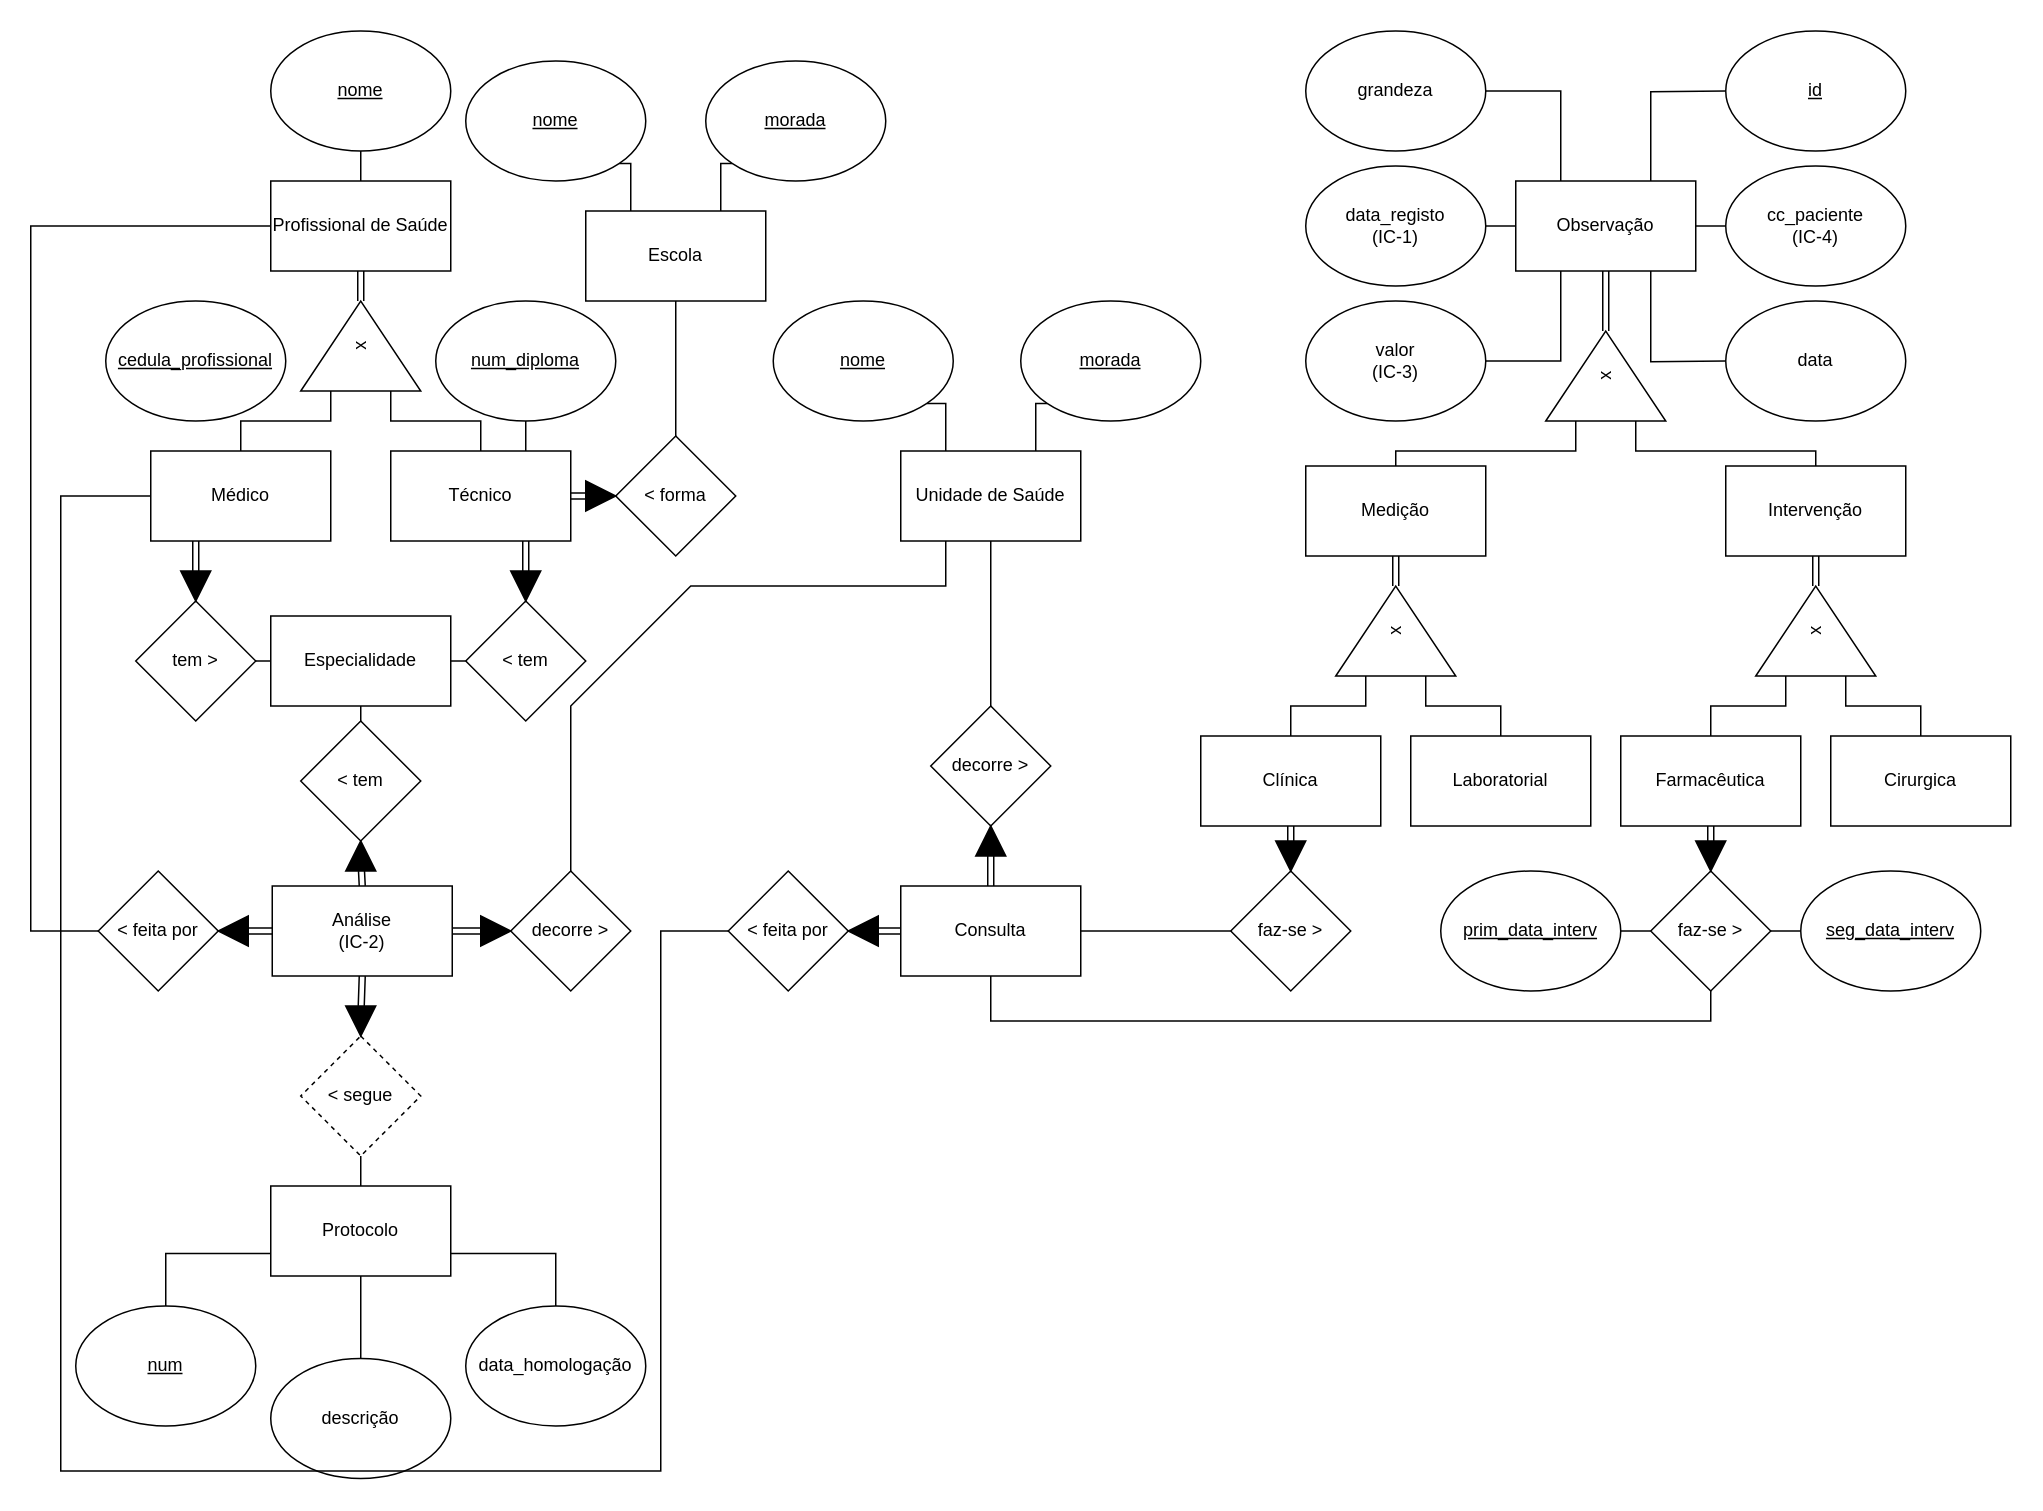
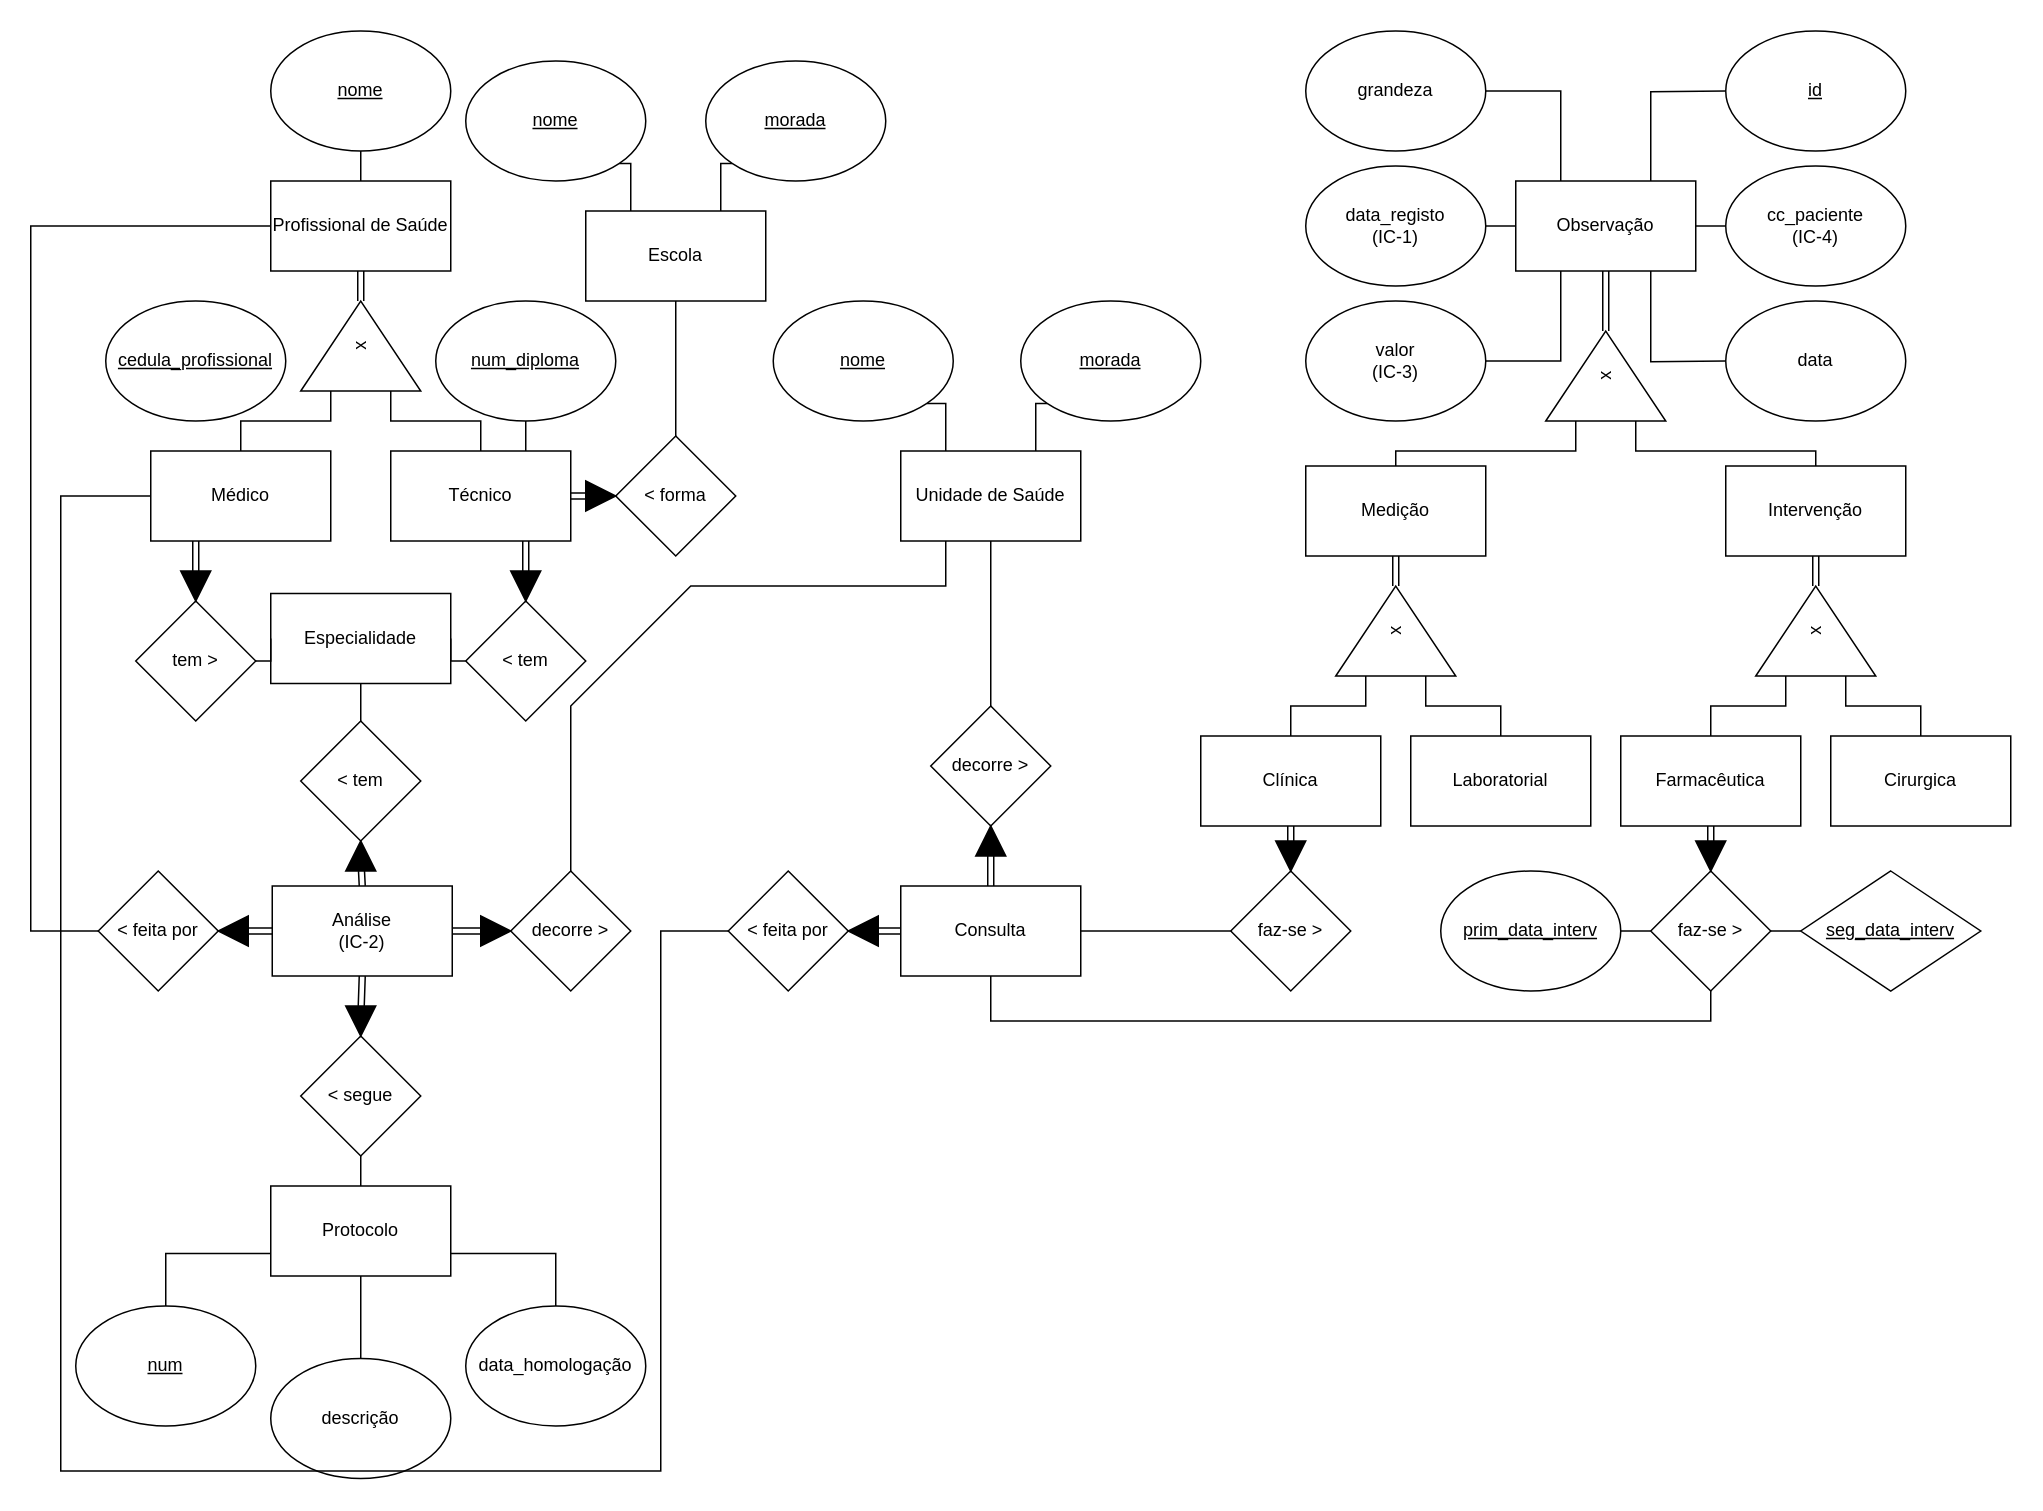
node "Especialidade": moved (361, 661) -> (361, 638)
node "seg_data_interv": shape ellipse -> diamond
node "< segue": style dashed -> solid
